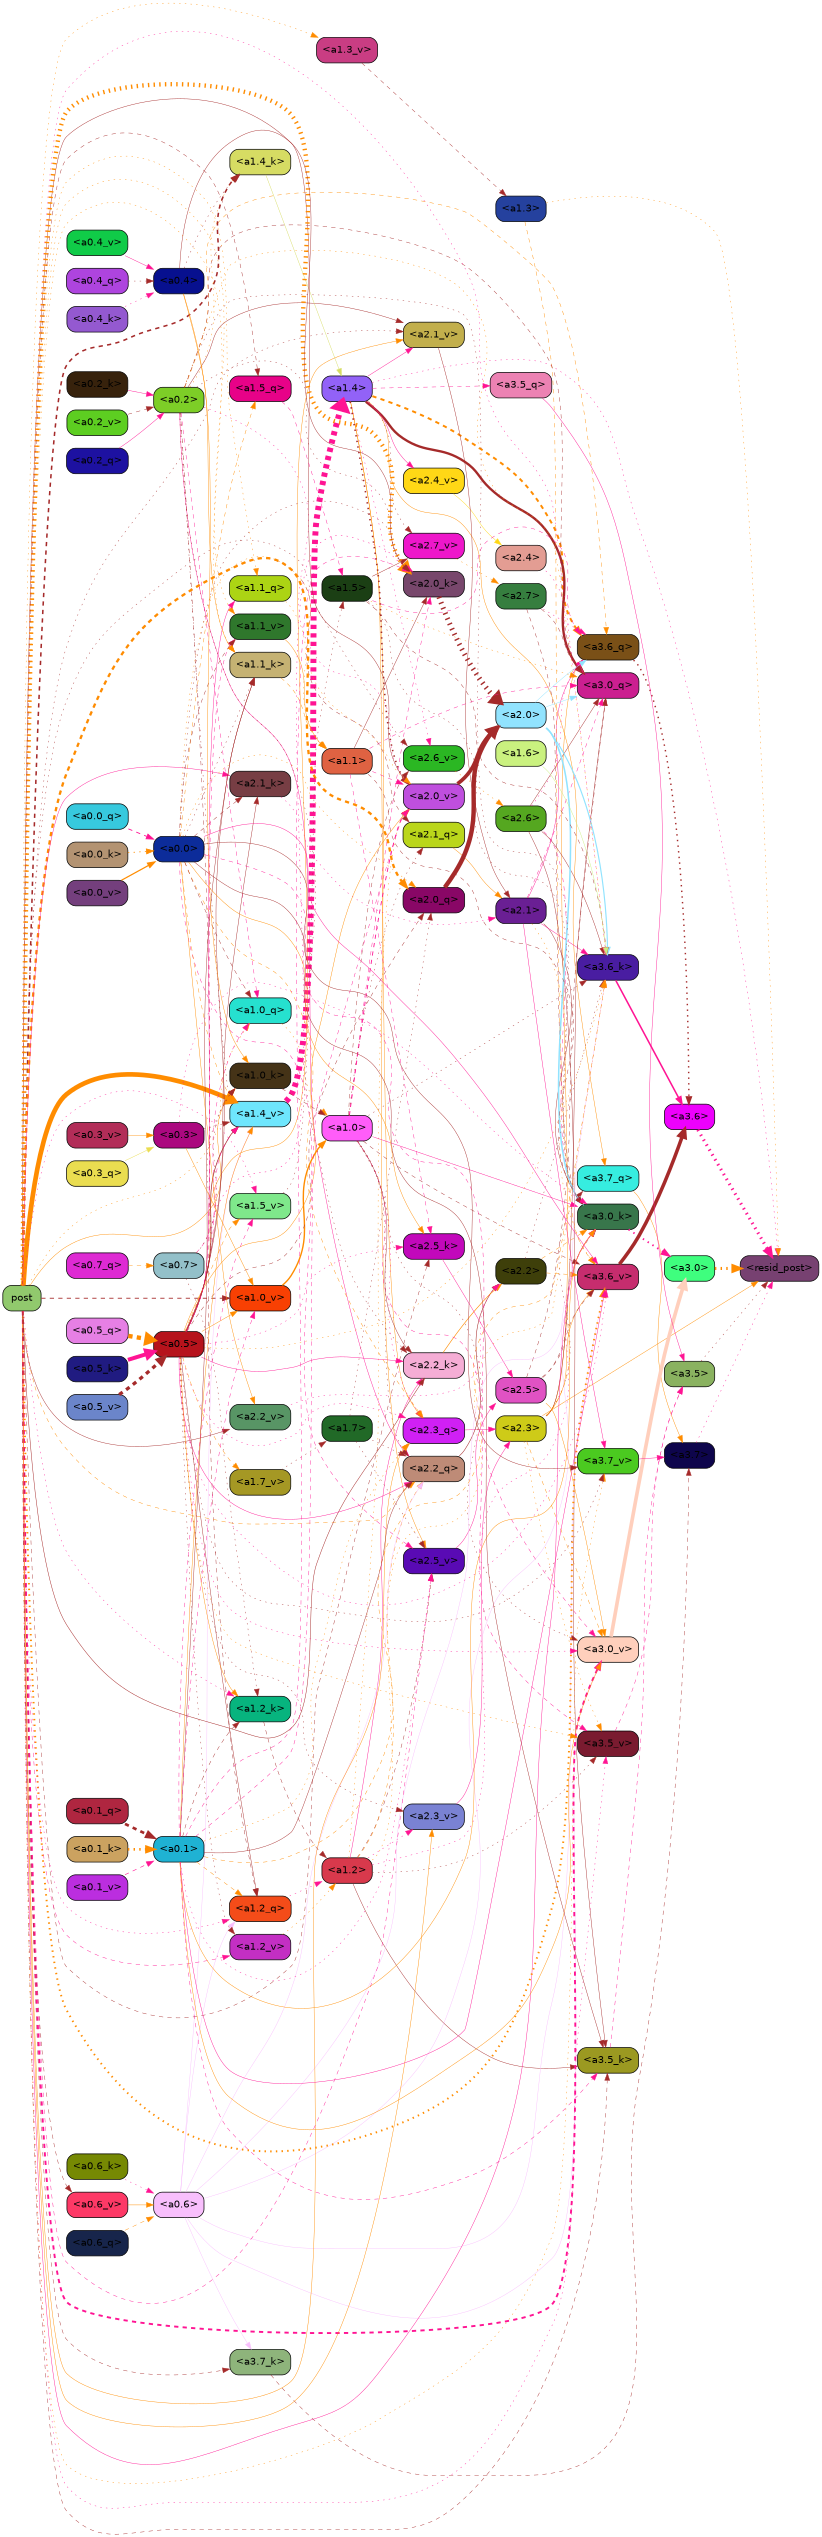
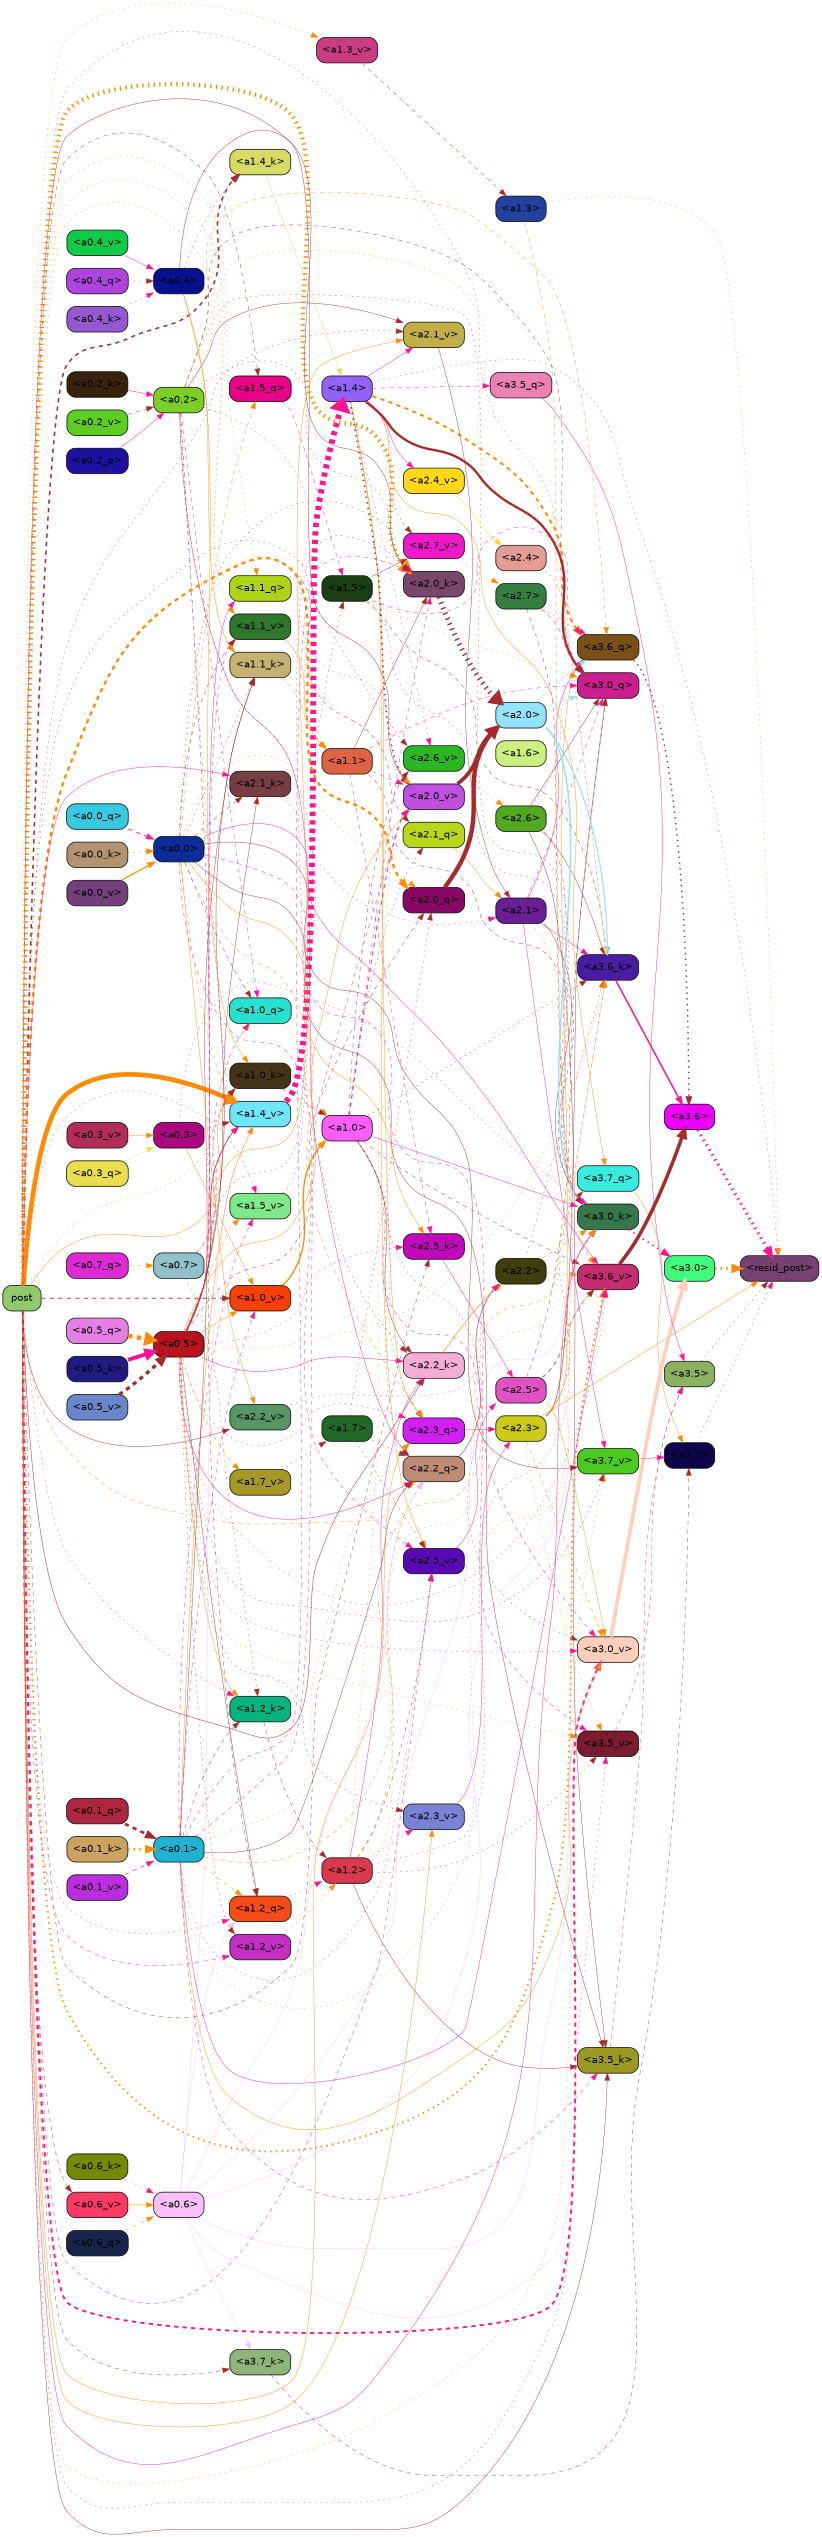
edge "<a0.1>" -> "<a3.0_k>": style solid -> dotted
edge "post" -> "<a3.5_k>": style dashed -> solid
